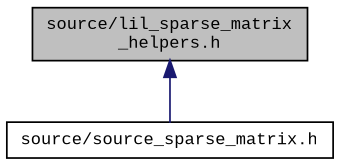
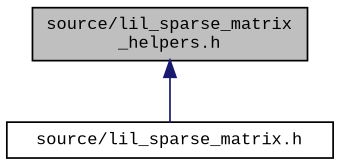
node "source/source_sparse_matrix.h": label "source/source_sparse_matrix.h" -> "source/lil_sparse_matrix.h"
